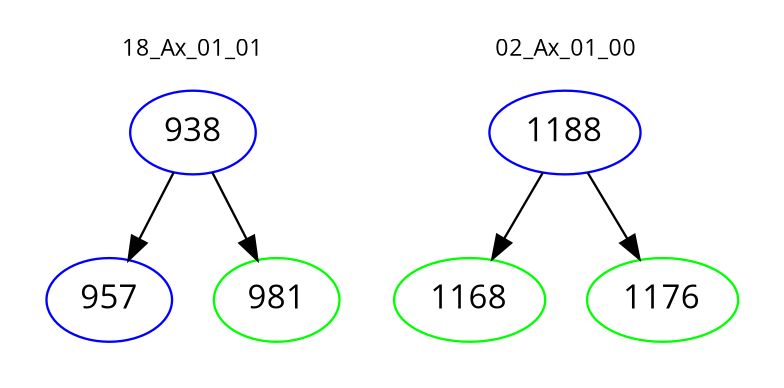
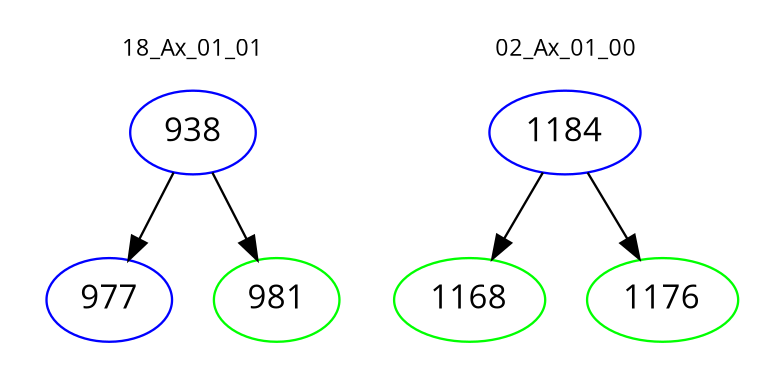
node "1188": label "1188" -> "1184"
node "957": label "957" -> "977"
